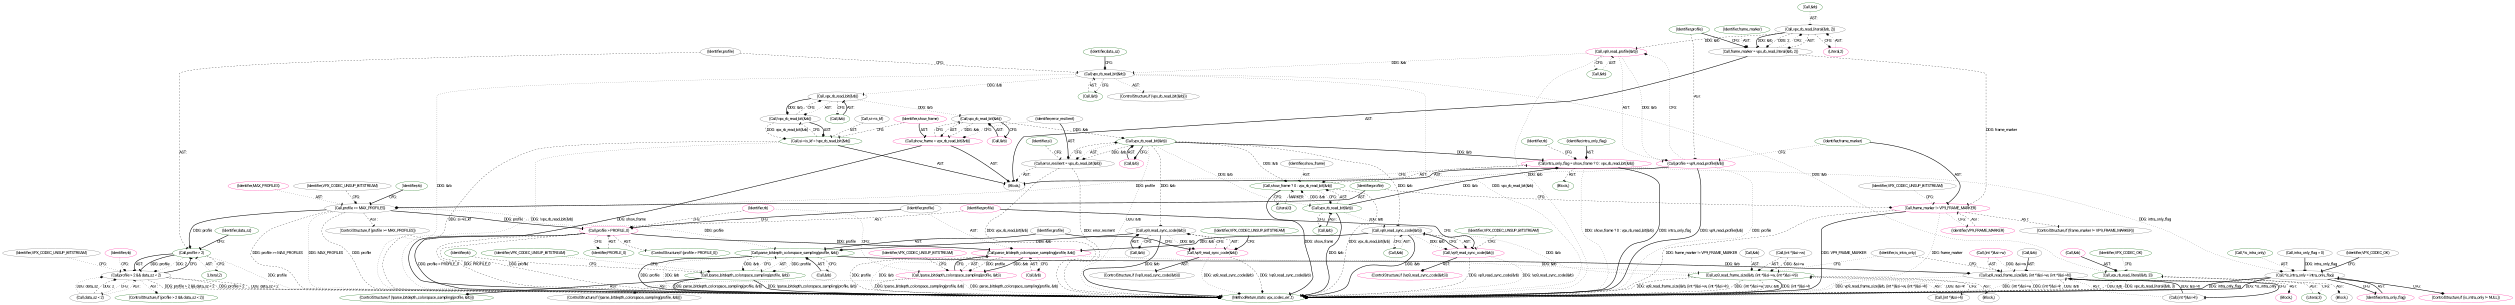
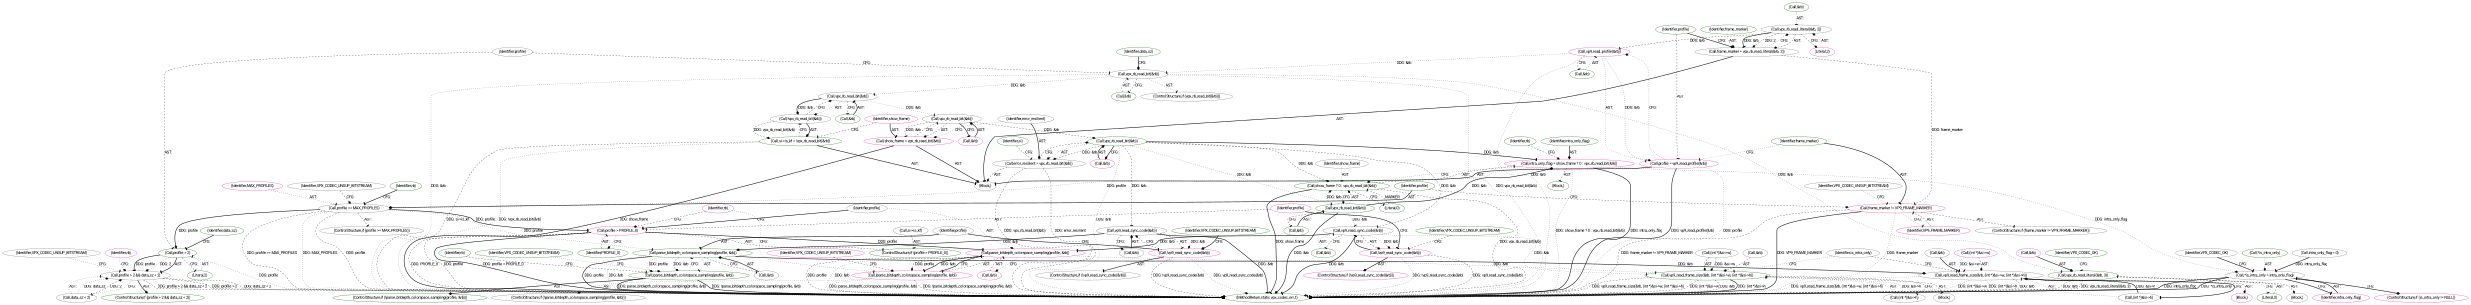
edge "(Call,si->is_kf)" -> "(Call,si->is_kf = !vpx_rb_read_bit(&rb))": now "(Call,si->is_kf)" -> "(ControlStructure,if (profile > PROFILE_0))"
edge "(Call,profile > 2 && data_sz < 2)" -> "(Call,profile > 2)": removed, label "CFG:"
edge "(Call,profile > 2 && data_sz < 2)" -> "(ControlStructure,if (profile > 2 && data_sz < 2))": style dotted -> bold
